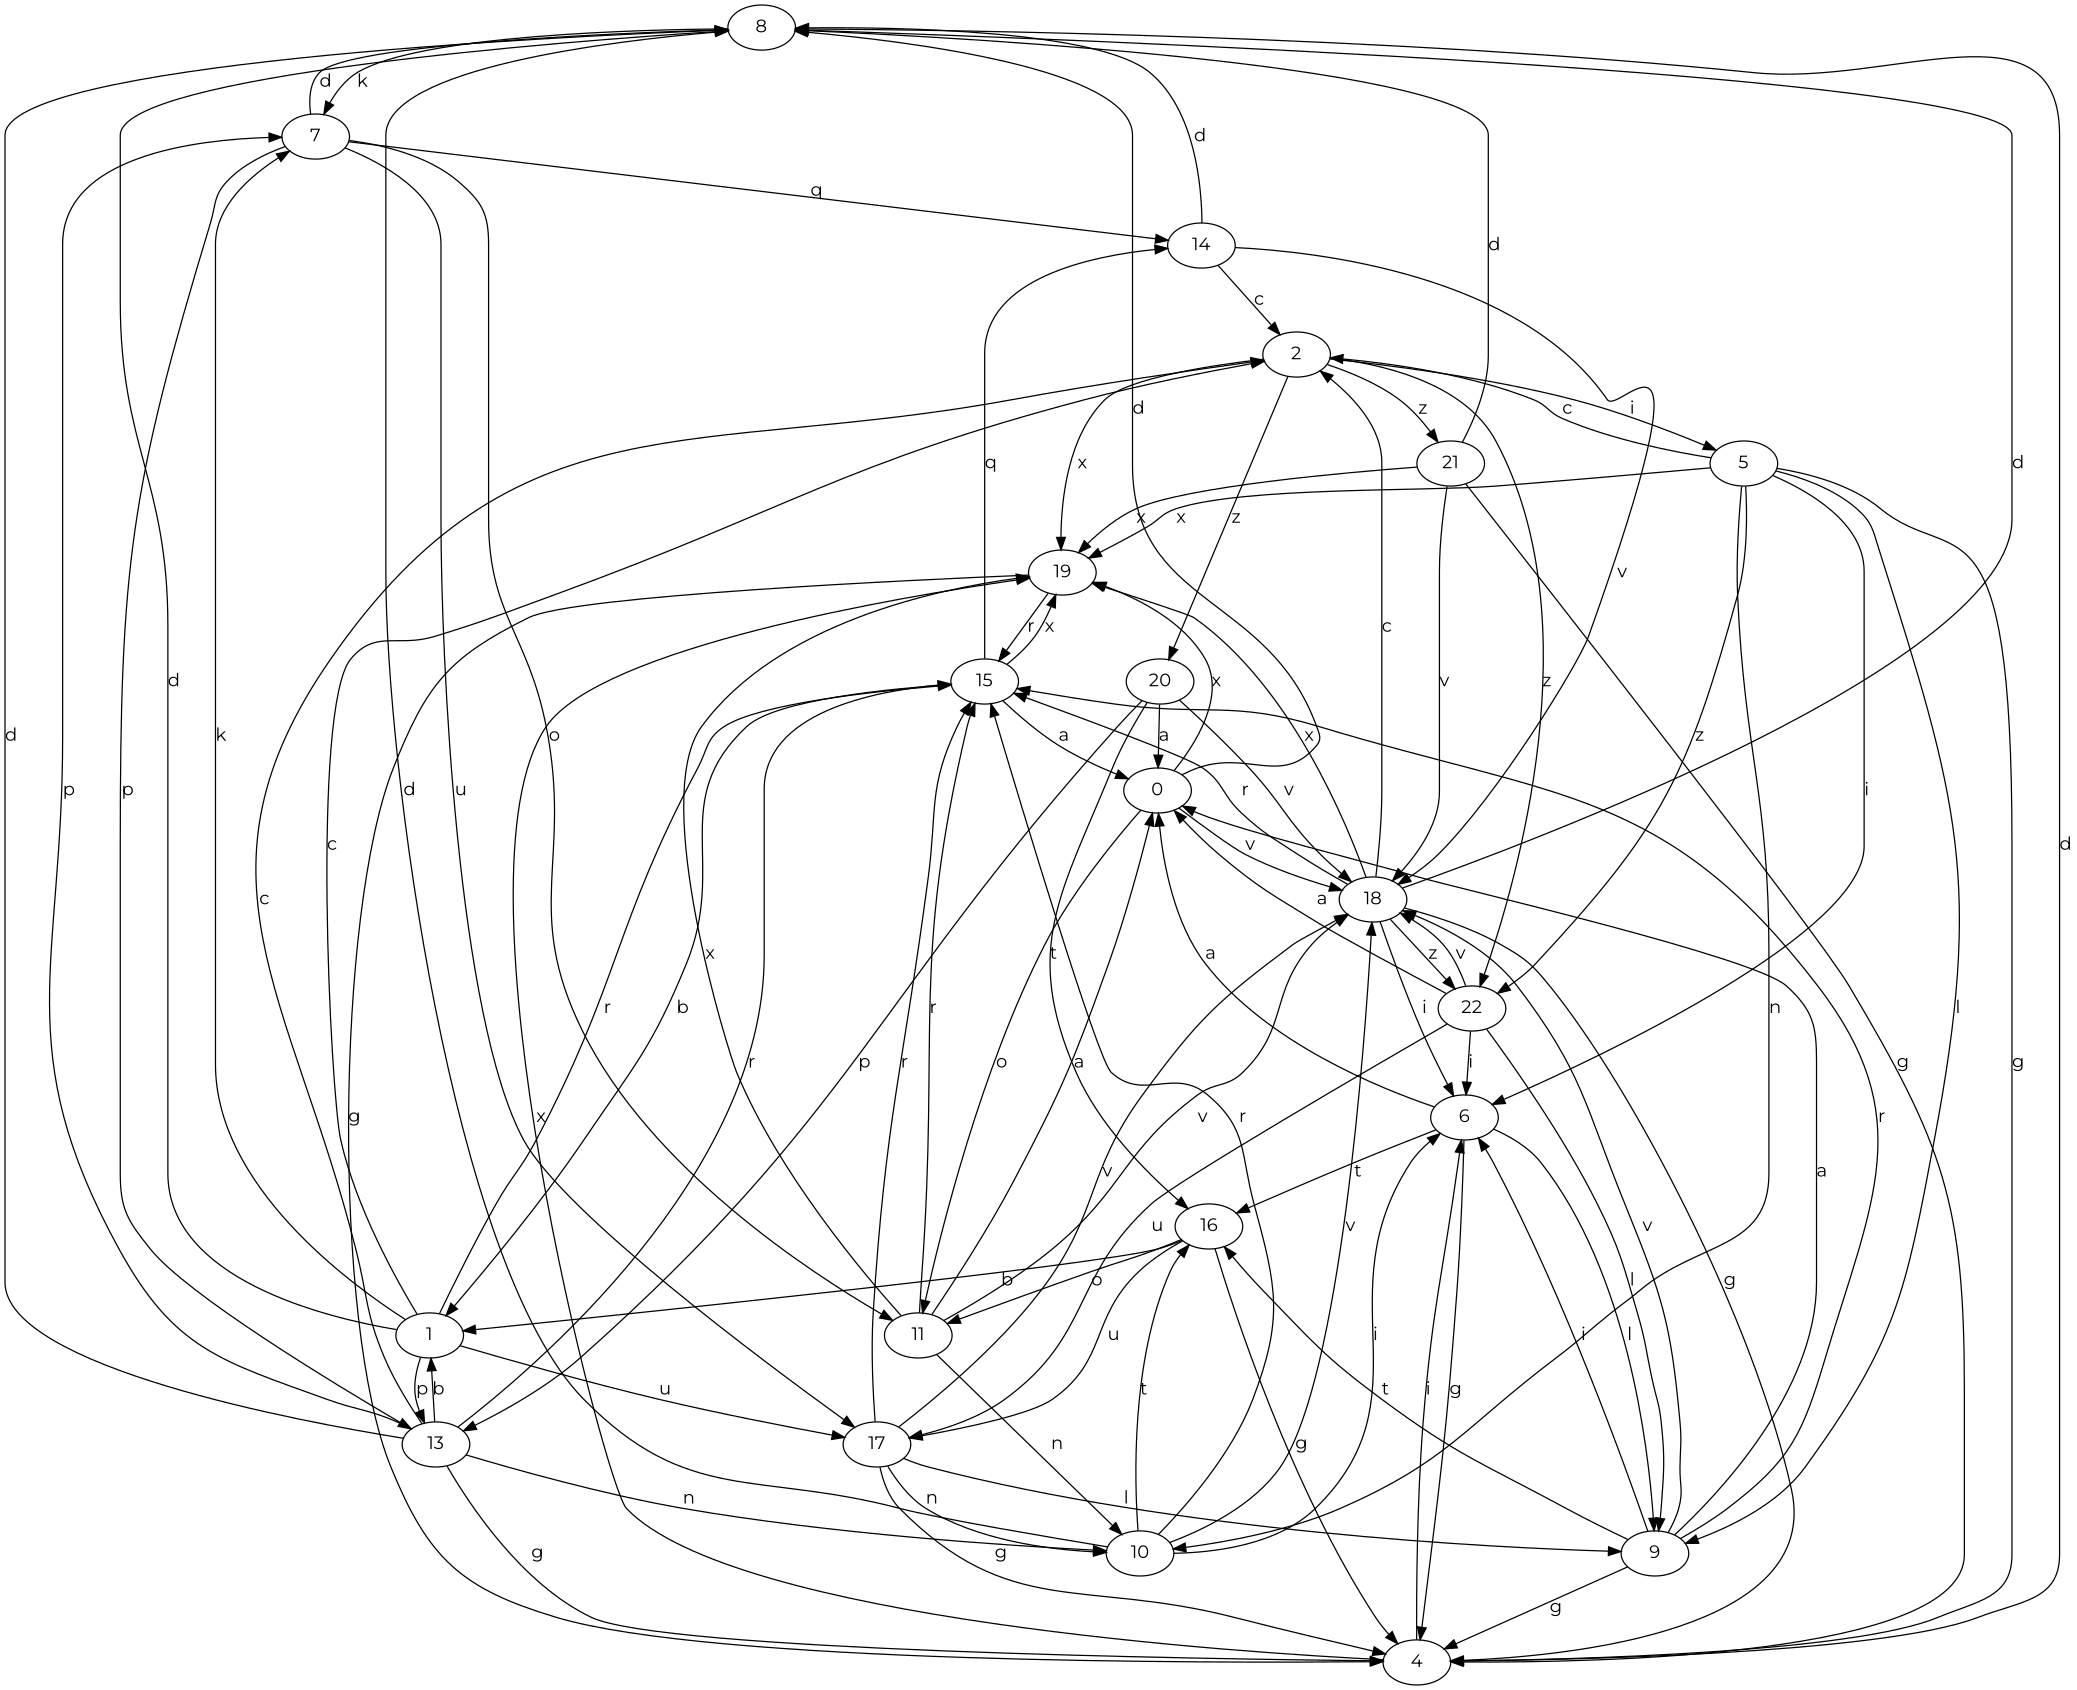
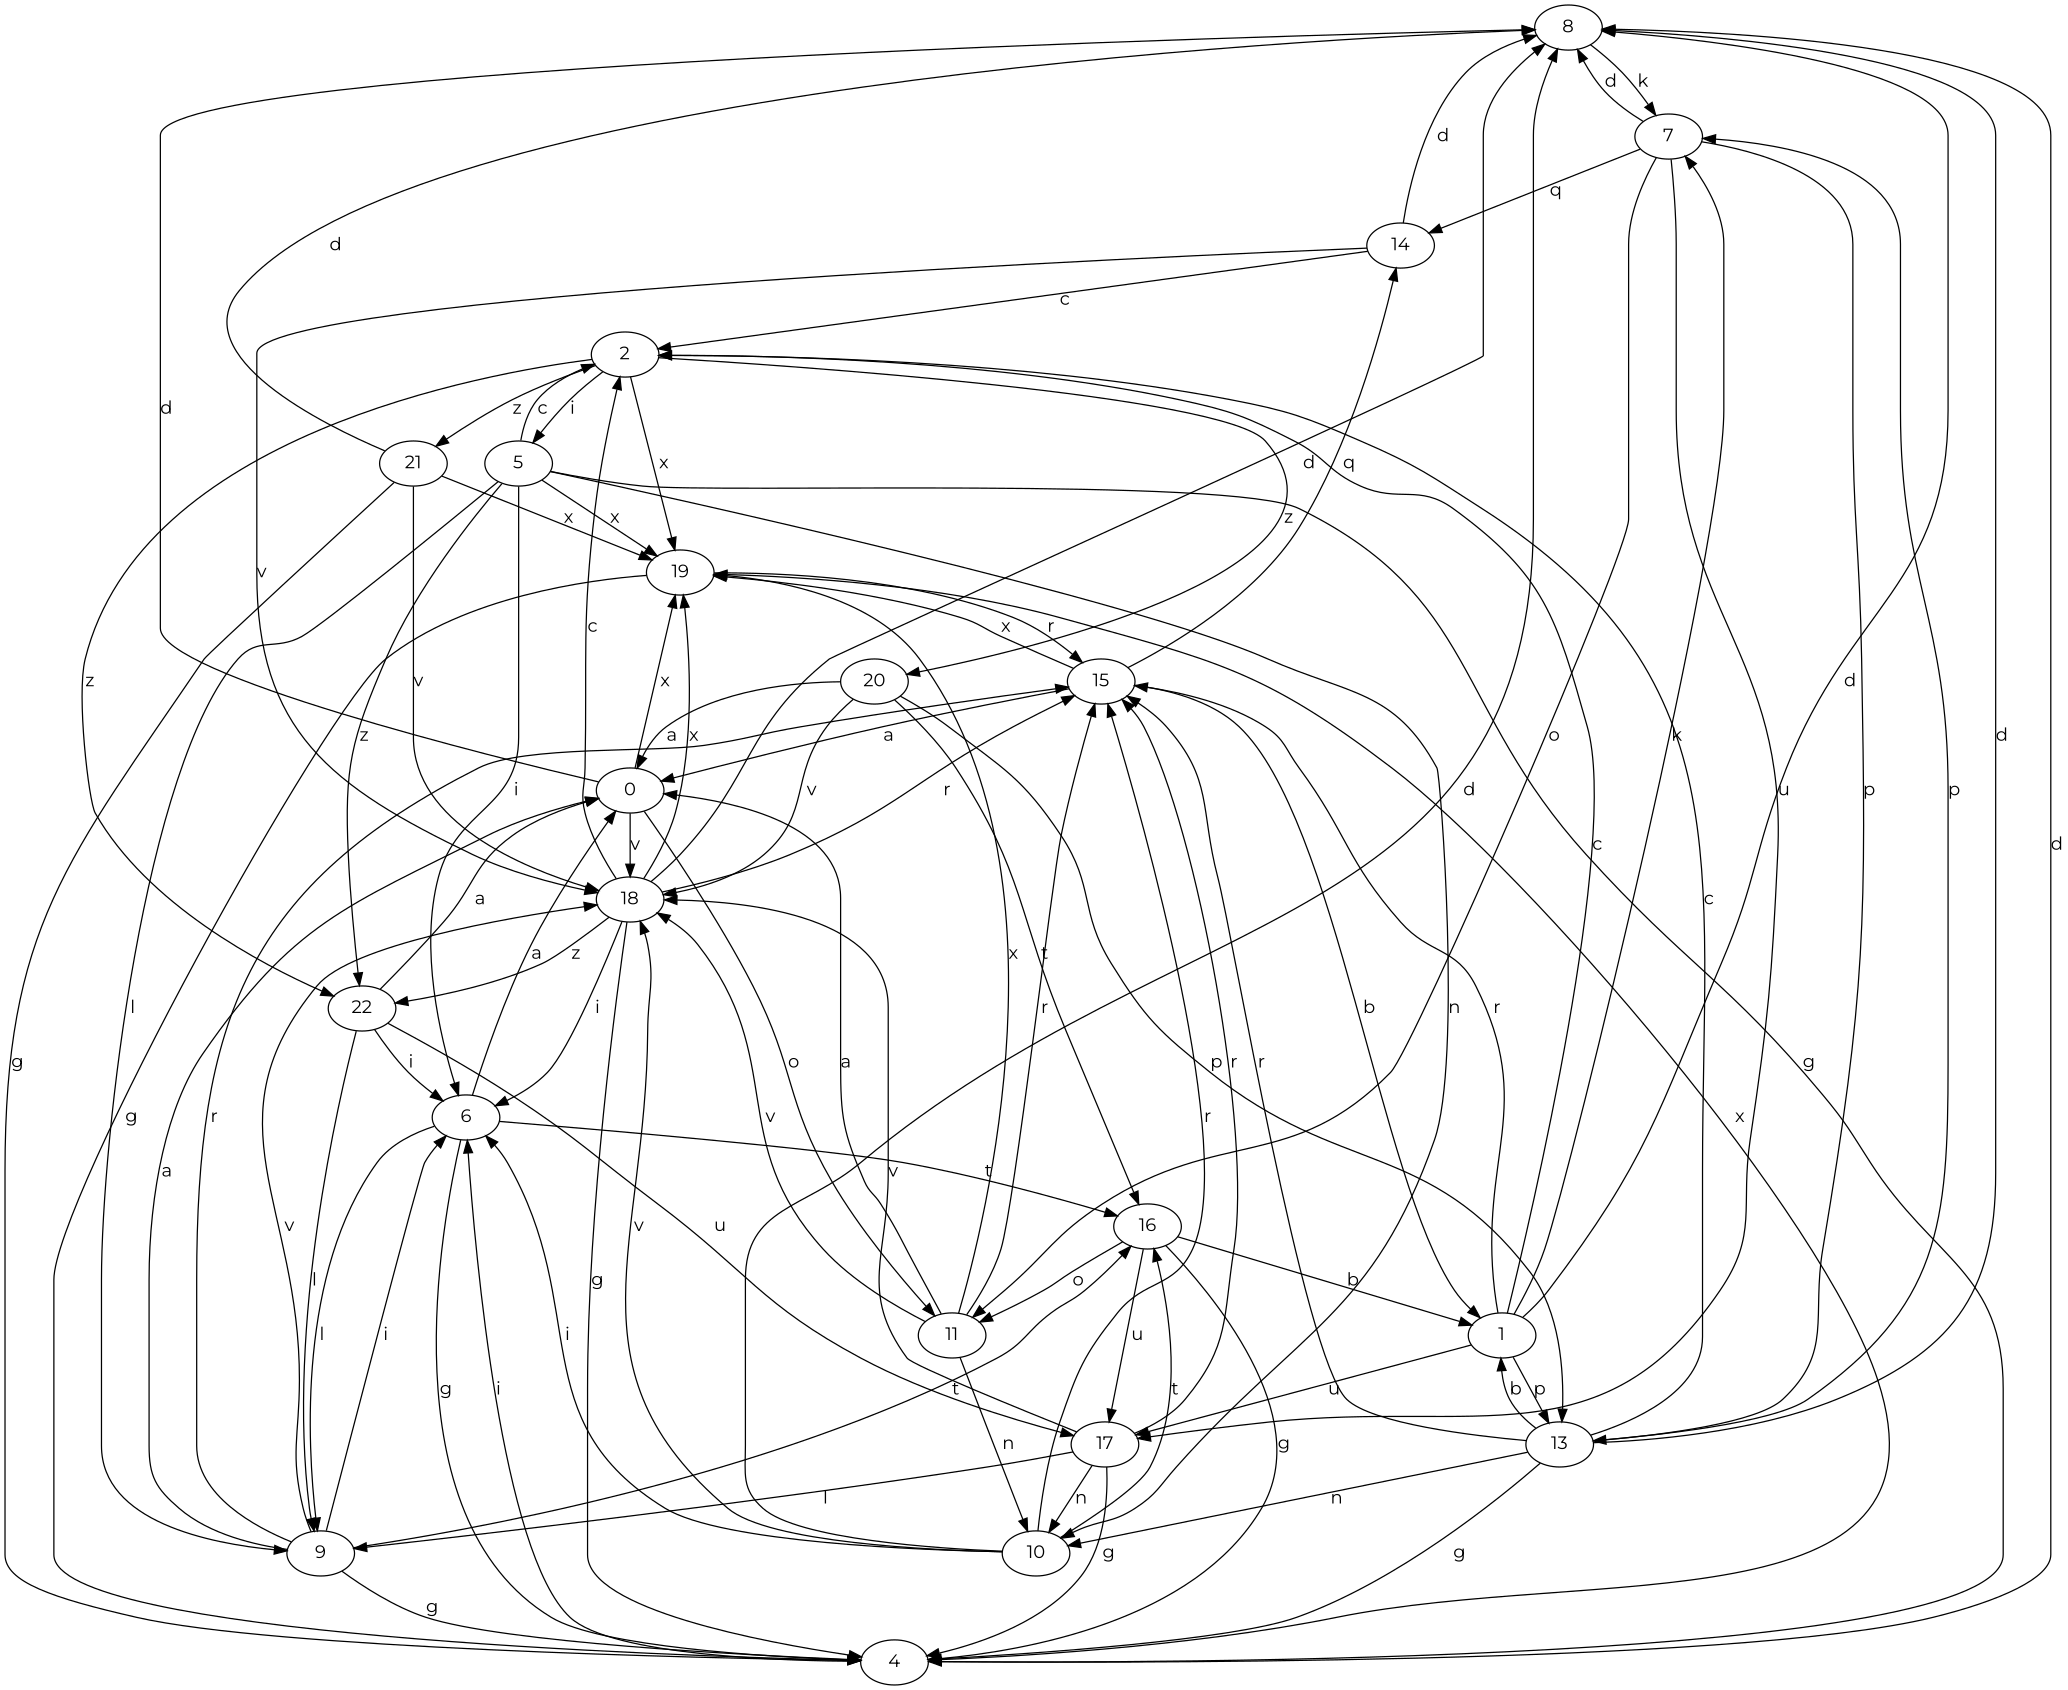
edge "22" -> "18": removed, label "v"
